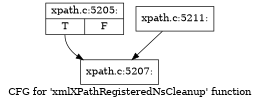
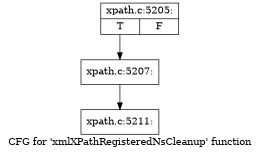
edge "xpath.c:5211:" -> "xpath.c:5207:": reversed
